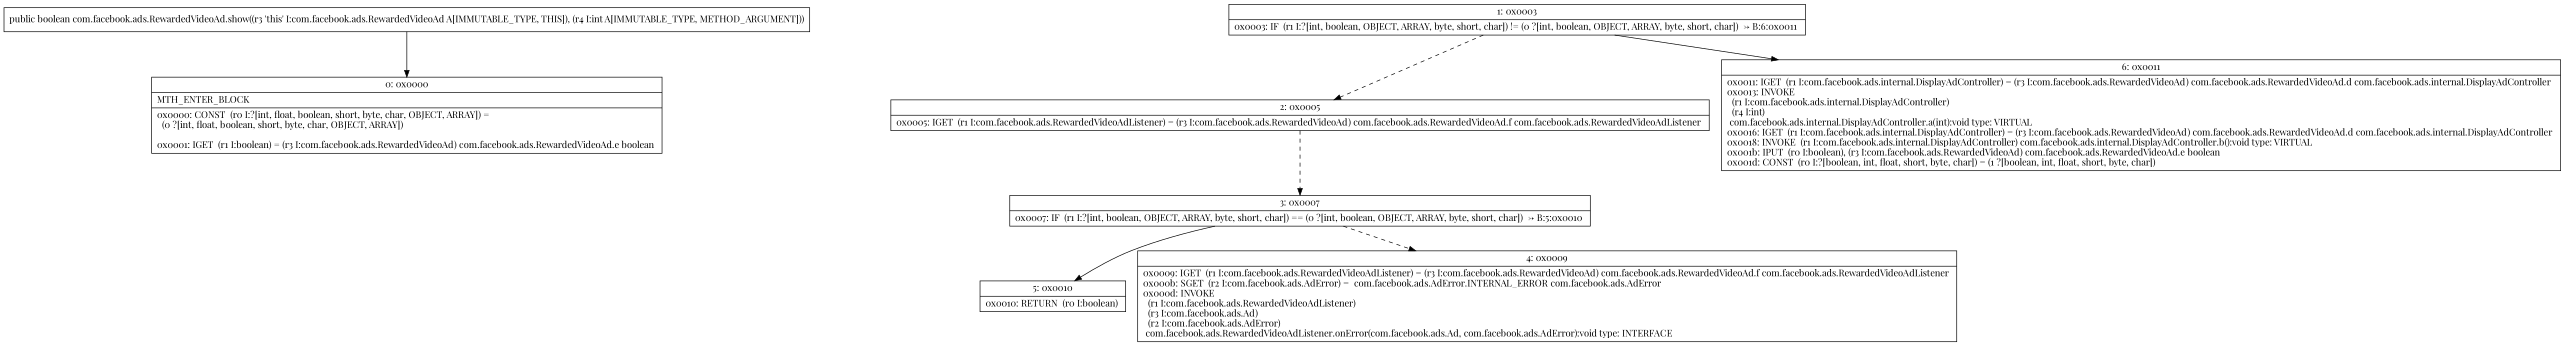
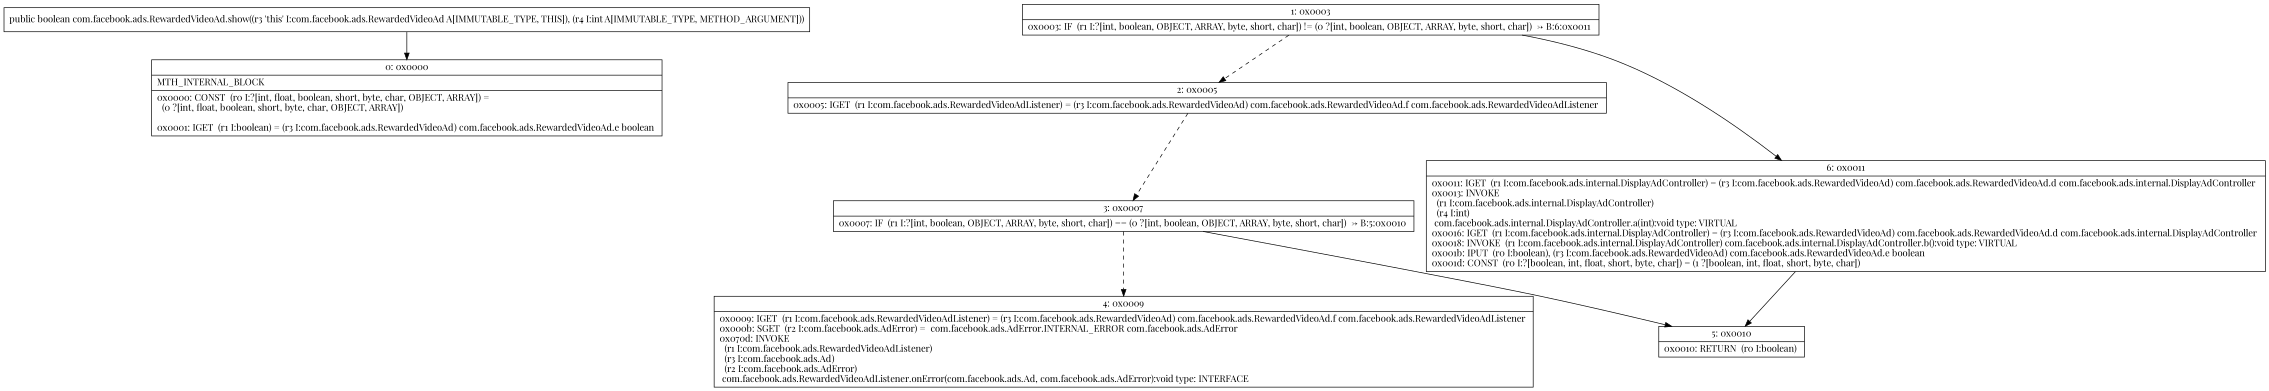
node "0: 0x0000": text "MTH_ENTER_BLOCK" -> "MTH_INTERNAL_BLOCK"
node "4: 0x0009": text "0x000d: INVOKE" -> "0x070d: INVOKE"
edge "6: 0x0011" -> "5: 0x0010": added
